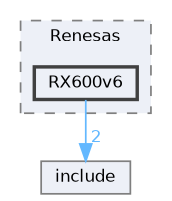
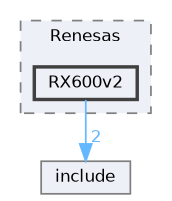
node "RX600v6": label "RX600v6" -> "RX600v2"
